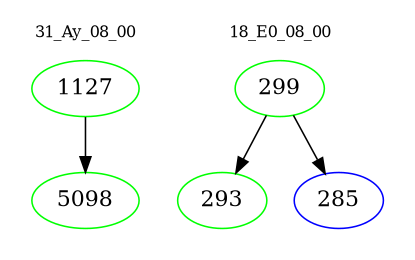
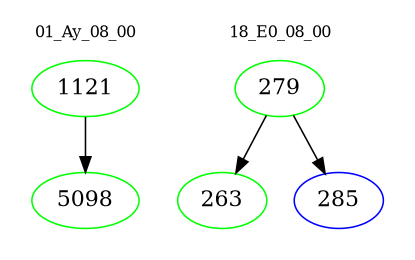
cluster "31_Ay_08_00": label "31_Ay_08_00" -> "01_Ay_08_00"
node "1127": label "1127" -> "1121"
node "299": label "299" -> "279"
node "293": label "293" -> "263"
